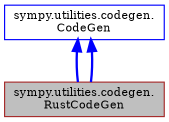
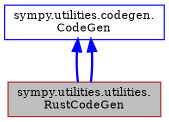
node "sympy.utilities.codegen. RustCodeGen": label "sympy.utilities.codegen. RustCodeGen" -> "sympy.utilities.utilities. RustCodeGen"
